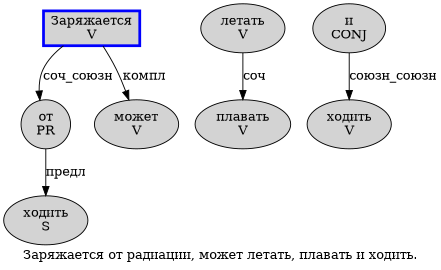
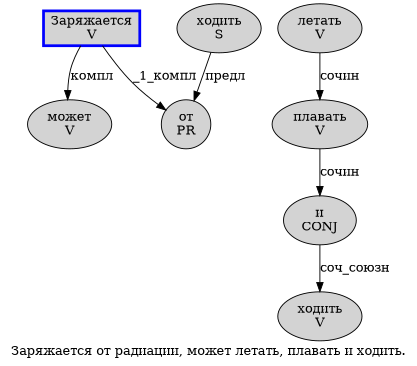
edge "Заряжается V" -> "от PR": label "соч_союзн" -> "_1_компл"
edge "летать V" -> "плавать V": label "соч" -> "сочин"
edge "и CONJ" -> "ходить V": label "союзн_союзн" -> "соч_союзн"
edge "от PR" -> "ходить S": reversed
edge "плавать V" -> "и CONJ": added, label "сочин"
